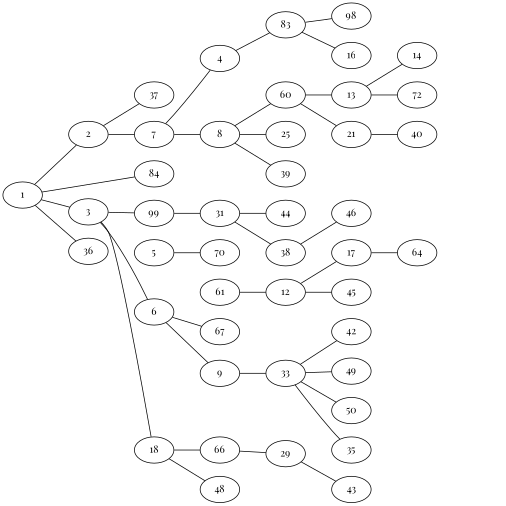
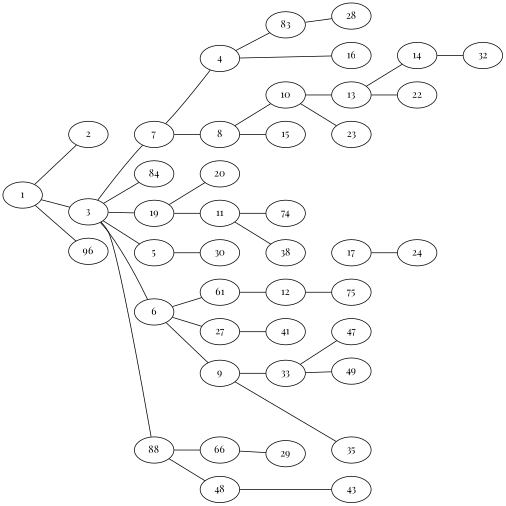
node "98": label "98" -> "28"
edge "83" -- "16": now "4" -- "16"
node "32": added
node "37": removed
node "60": label "60" -> "10"
node "72": label "72" -> "22"
edge "2" -- "7": now "3" -- "7"
node "25": label "25" -> "15"
node "21": label "21" -> "23"
node "40": removed
node "20": added
node "39": removed
edge "84" -- "1": now "84" -- "3"
node "99": label "99" -> "19"
node "31": label "31" -> "11"
node "44": label "44" -> "74"
node "46": removed
edge "3" -- "5": added
node "36": label "36" -> "96"
node "70": label "70" -> "30"
node "64": label "64" -> "24"
edge "17" -- "12": removed
node "45": label "45" -> "75"
edge "61" -- "6": added
node "67": label "67" -> "27"
node "41": added
node "42": label "42" -> "47"
node "50": removed
edge "33" -- "35": now "9" -- "35"
node "18": label "18" -> "88"
edge "29" -- "43": now "48" -- "43"
